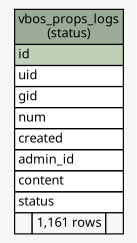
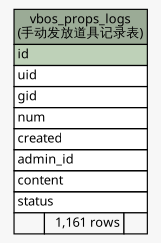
node "vbos_props_logs": text "(status)" -> "(手动发放道具记录表)"
